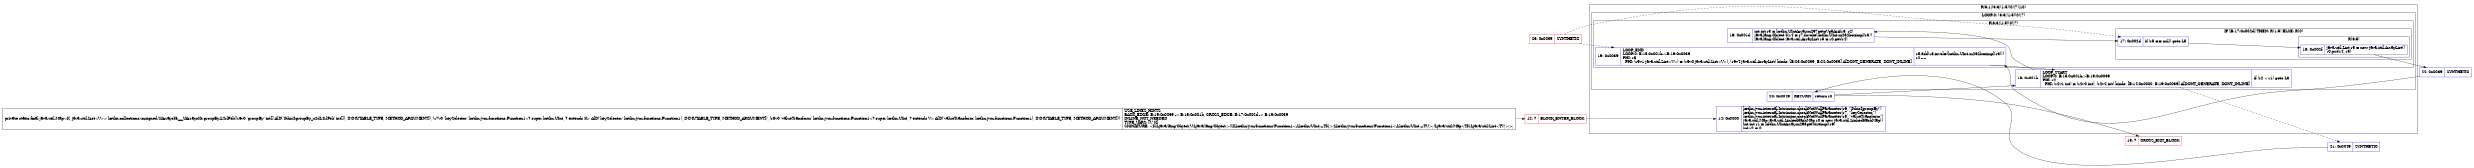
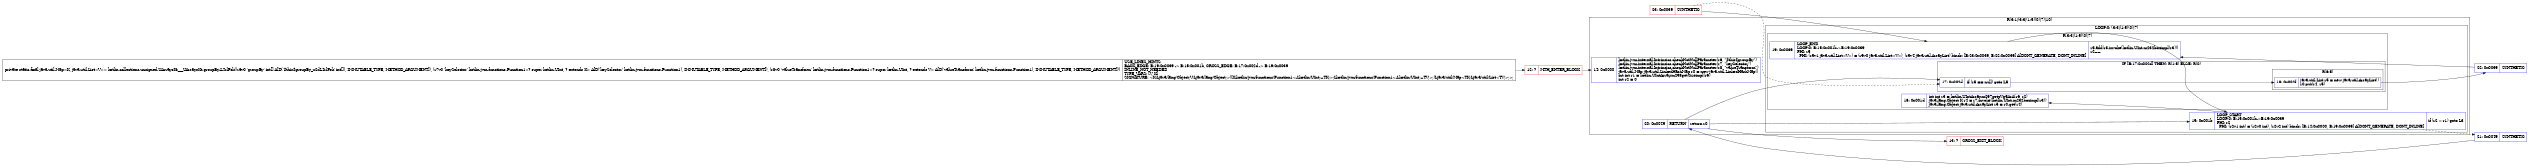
edge "16: 0x001d" -> "17: 0x002d": now "20: 0x0049" -> "17: 0x002d"
edge "23: 0x0039" -> "19: 0x0039": style dashed -> solid
node "12: ?": text "BLOCK_ENTER_BLOCK" -> "MTH_ENTER_BLOCK"
